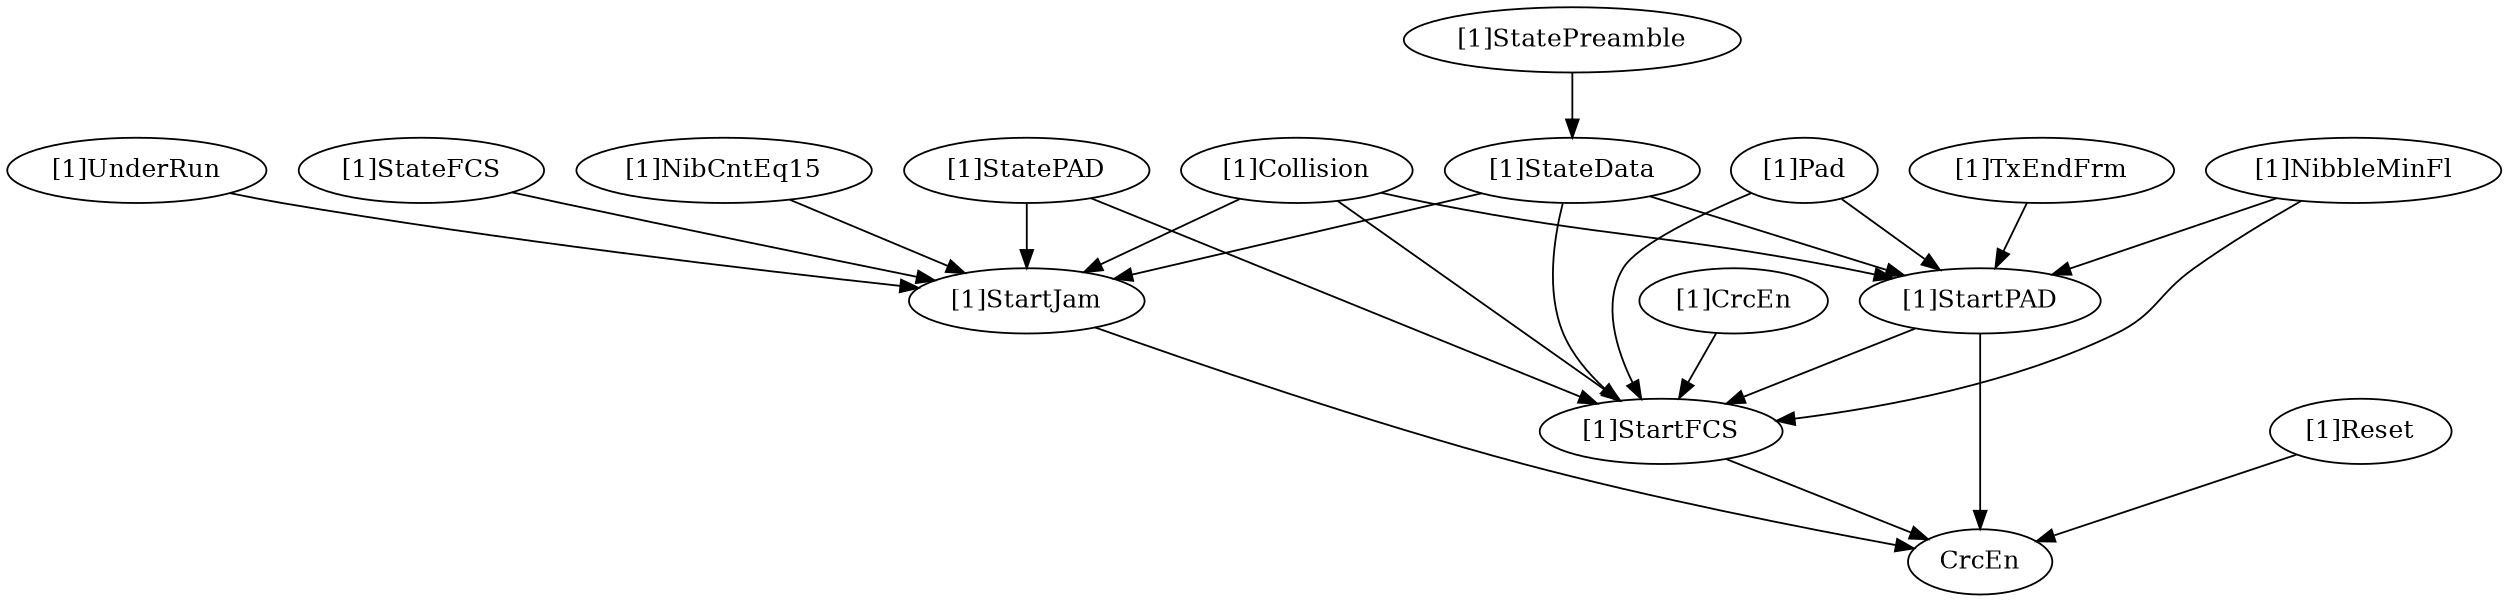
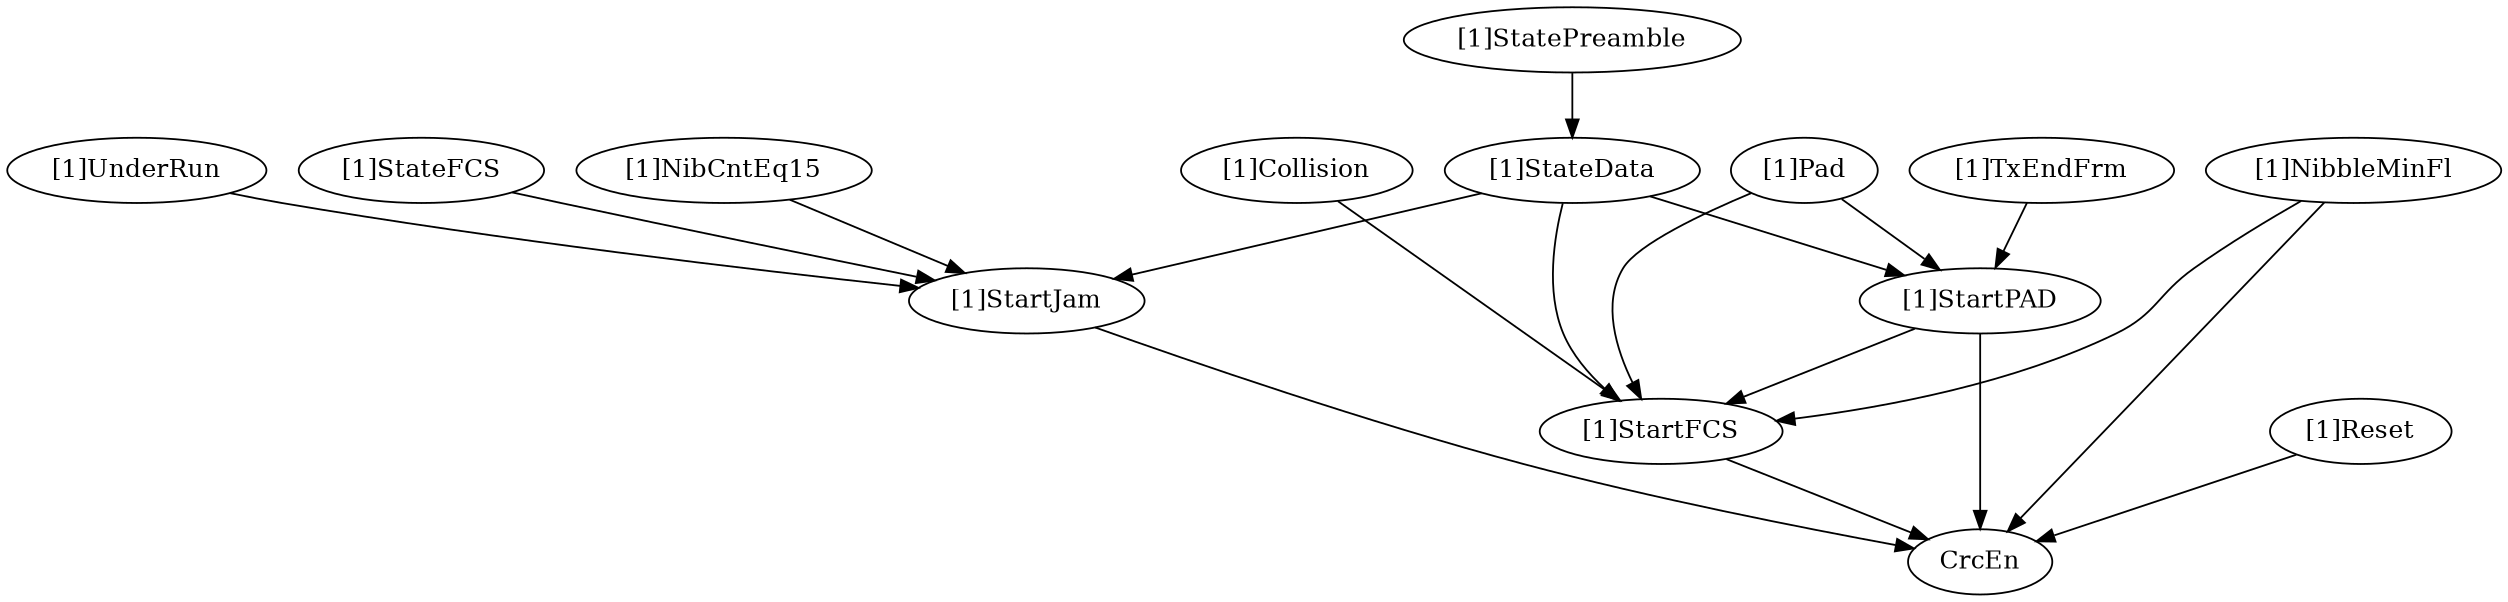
node "[1]StatePAD": removed
edge "[1]NibbleMinFl" -> "[1]StartPAD": now "[1]NibbleMinFl" -> "CrcEn"
edge "[1]Collision" -> "[1]StartPAD": removed
edge "[1]Collision" -> "[1]StartJam": removed
node "[1]CrcEn": removed
